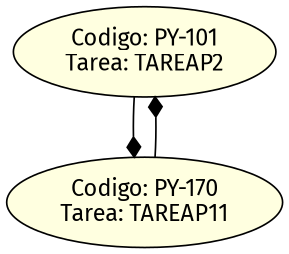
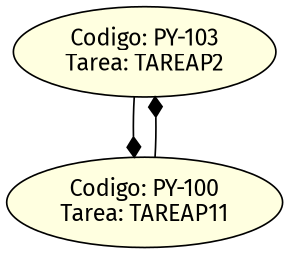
node "Codigo: PY-101 Tarea: TAREAP2": label "Codigo: PY-101 Tarea: TAREAP2" -> "Codigo: PY-103 Tarea: TAREAP2"
node "Codigo: PY-170 Tarea: TAREAP11": label "Codigo: PY-170 Tarea: TAREAP11" -> "Codigo: PY-100 Tarea: TAREAP11"
